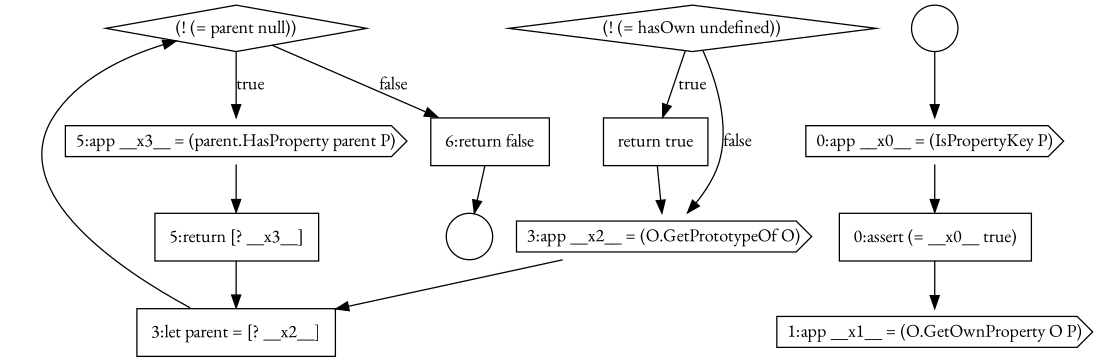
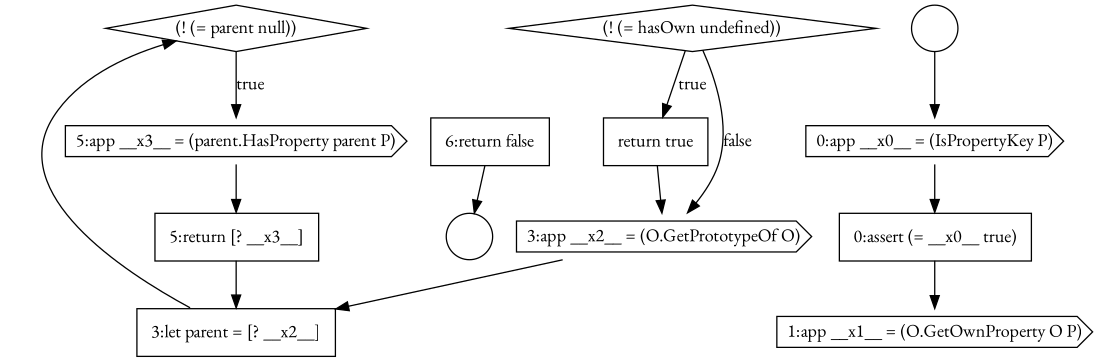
edge "(! (= parent null))" -> "6:return false": removed, label "false"
